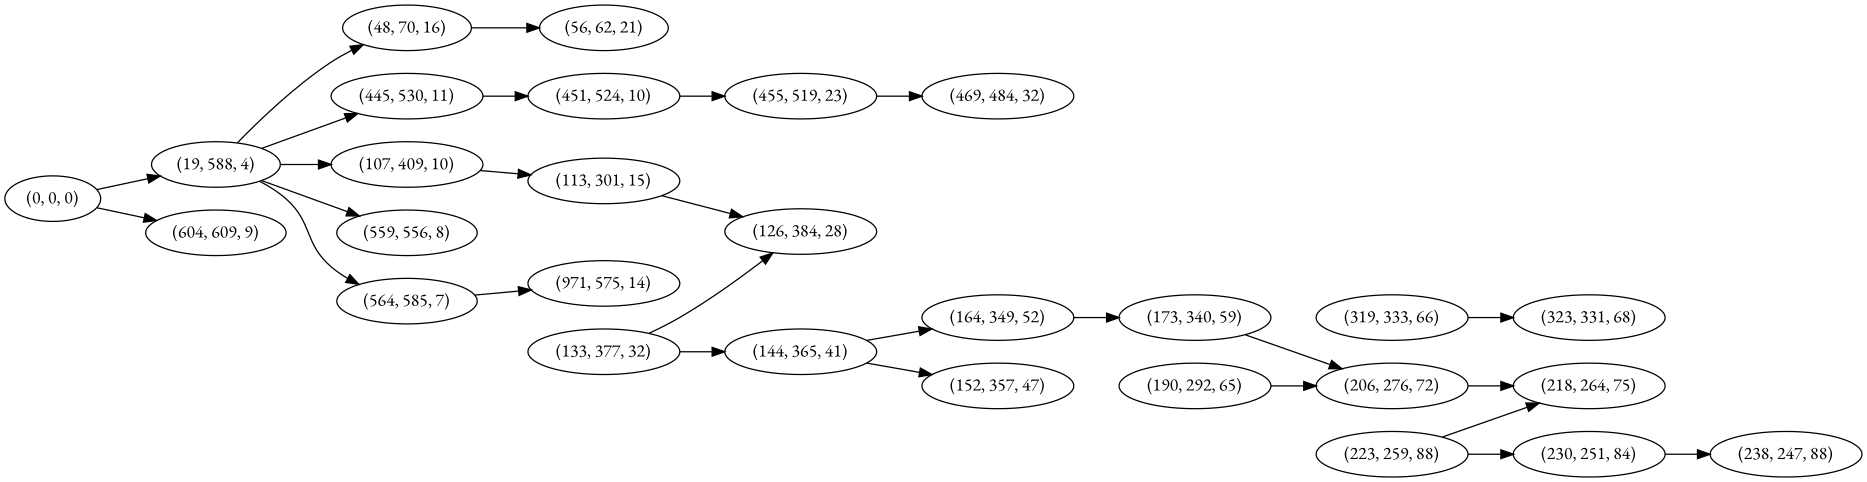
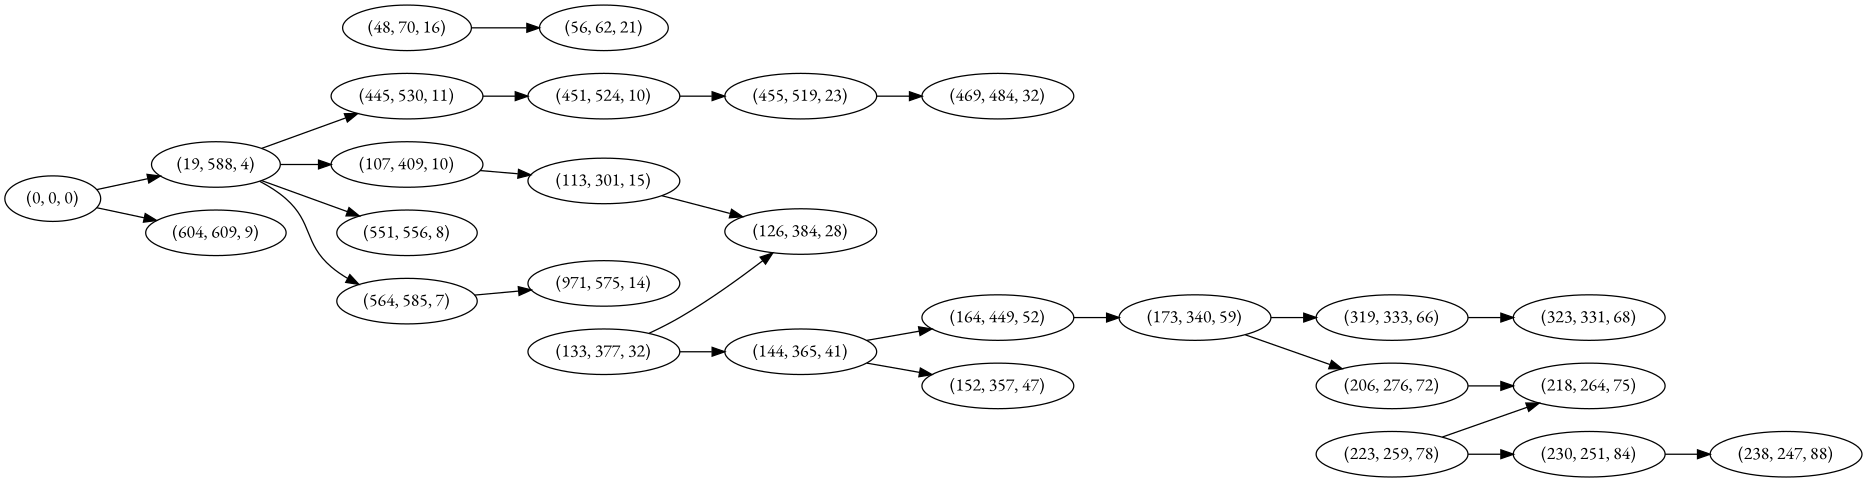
edge "(19, 588, 4)" -> "(48, 70, 16)": removed
node "(559, 556, 8)": label "(559, 556, 8)" -> "(551, 556, 8)"
node "(164, 349, 52)": label "(164, 349, 52)" -> "(164, 449, 52)"
edge "(173, 340, 59)" -> "(319, 333, 66)": added
node "(190, 292, 65)": removed
node "(223, 259, 88)": label "(223, 259, 88)" -> "(223, 259, 78)"
